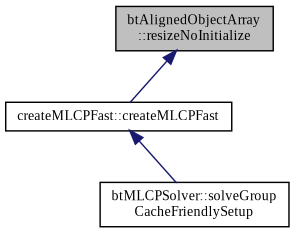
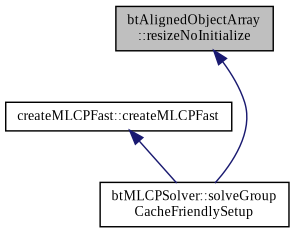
edge "createMLCPFast::createMLCPFast" -> "btAlignedObjectArray ::resizeNoInitialize": now "btMLCPSolver::solveGroup CacheFriendlySetup" -> "btAlignedObjectArray ::resizeNoInitialize"
